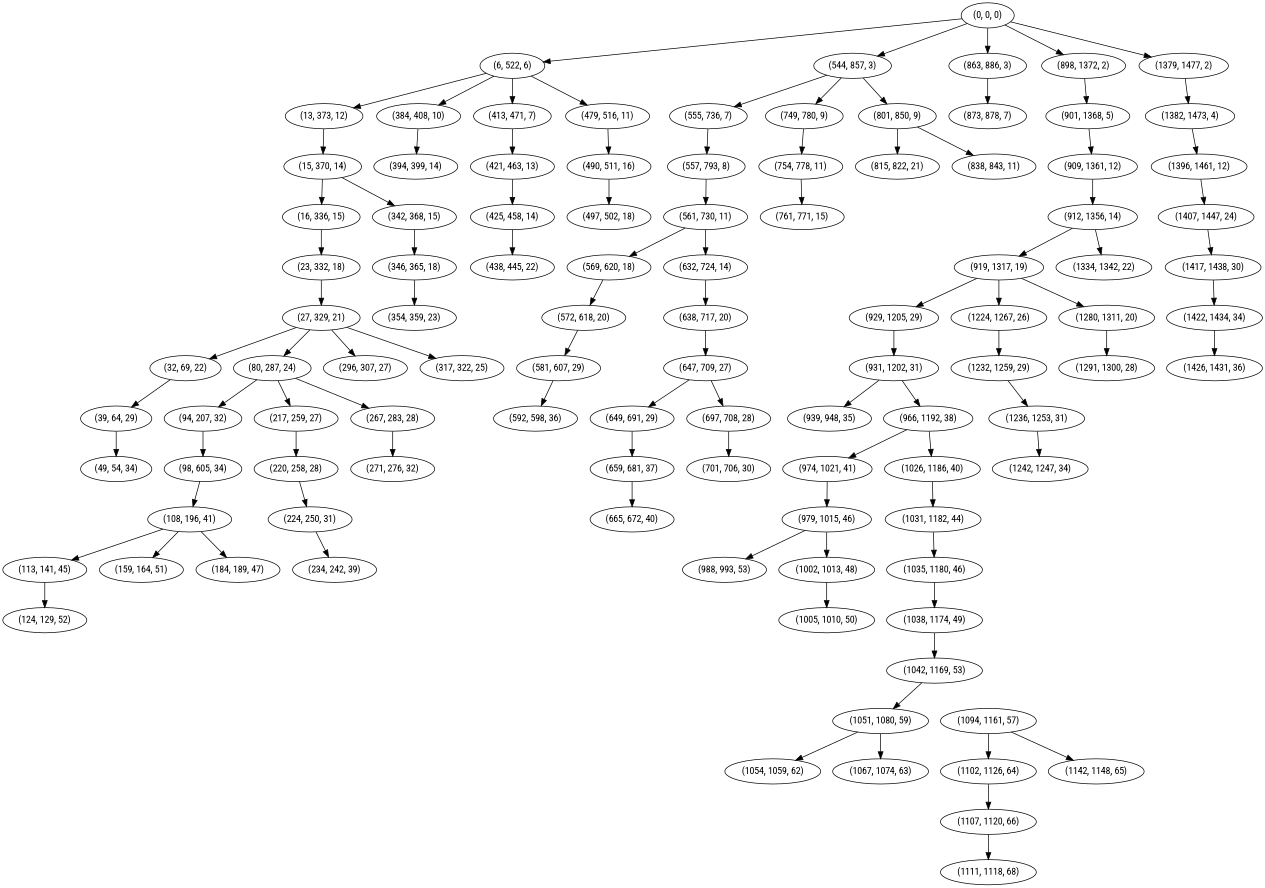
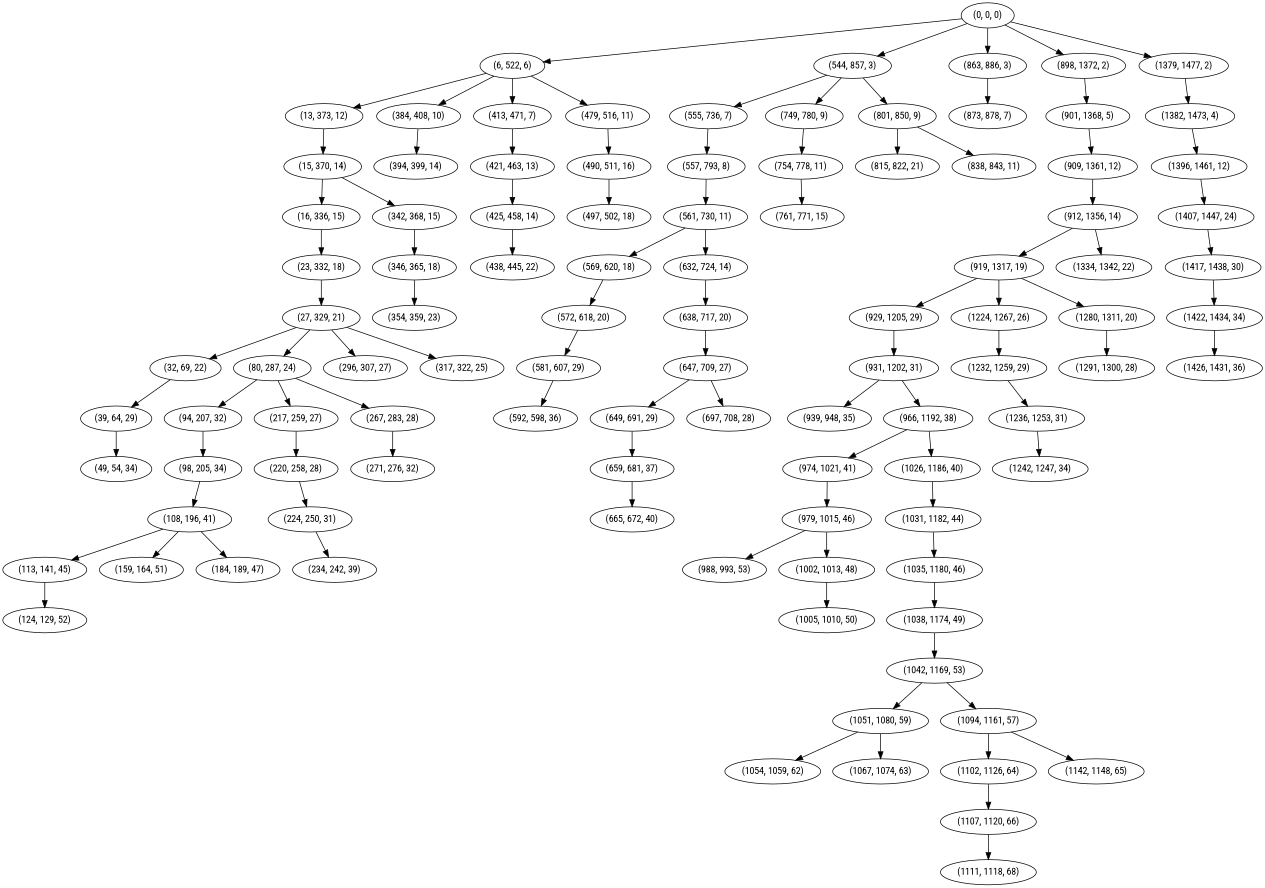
node "(98, 605, 34)": label "(98, 605, 34)" -> "(98, 205, 34)"
node "(701, 706, 30)": removed
edge "(1042, 1169, 53)" -> "(1094, 1161, 57)": added
